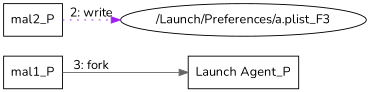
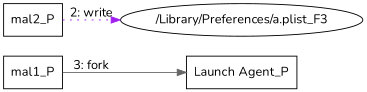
node "/Launch/Preferences/a.plist_F3": label "/Launch/Preferences/a.plist_F3" -> "/Library/Preferences/a.plist_F3"
